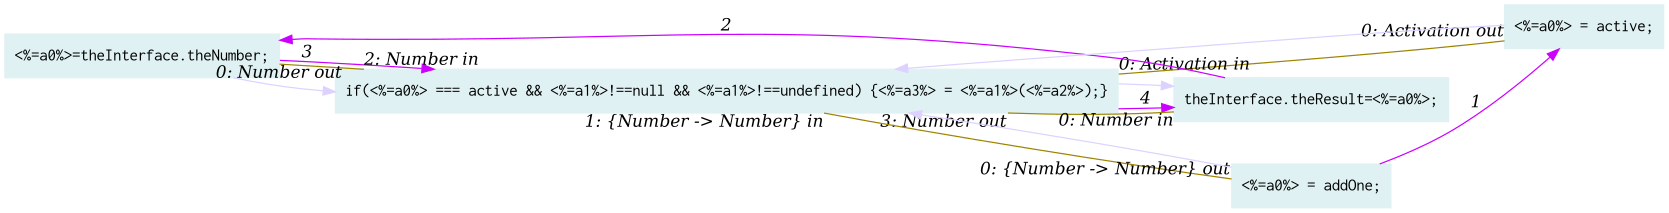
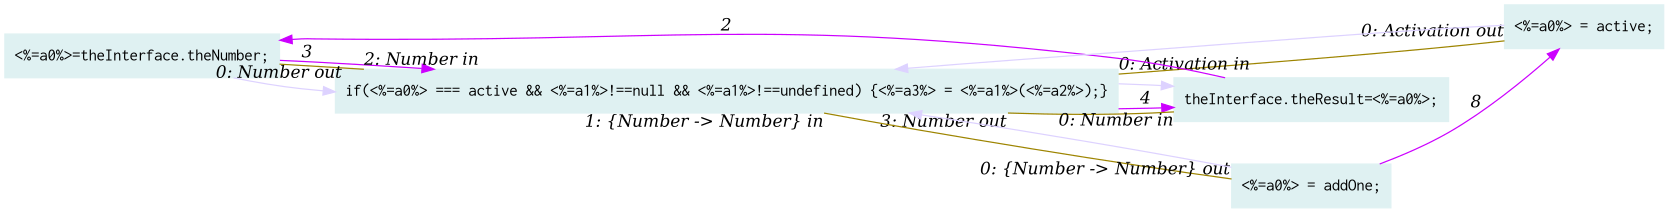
edge "<%=a0%> = addOne;" -> "<%=a0%> = active;": label "1" -> "8"
